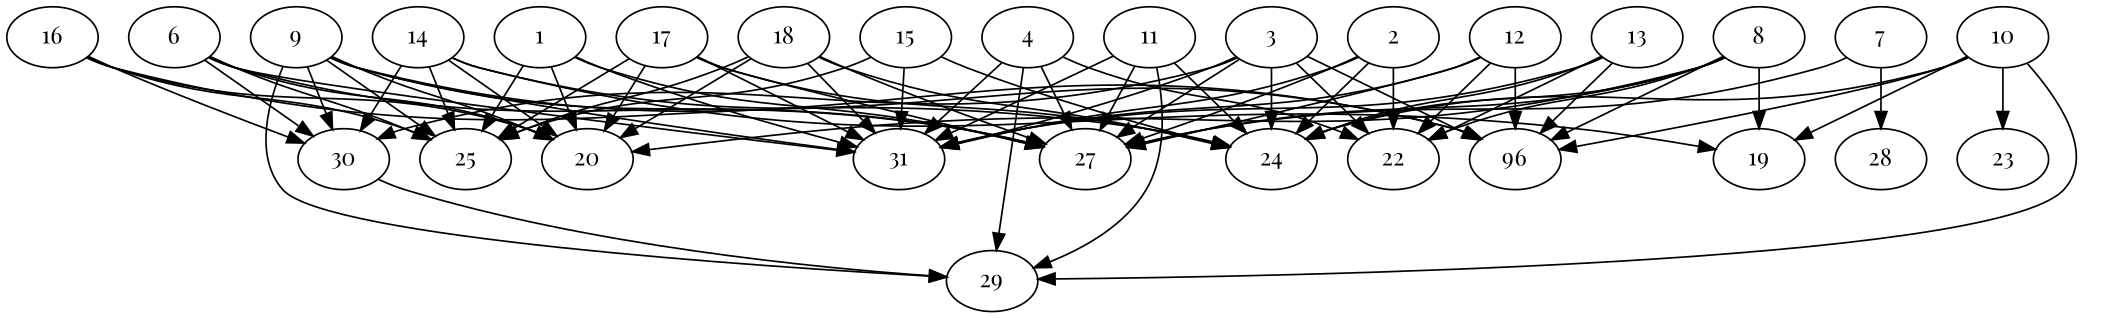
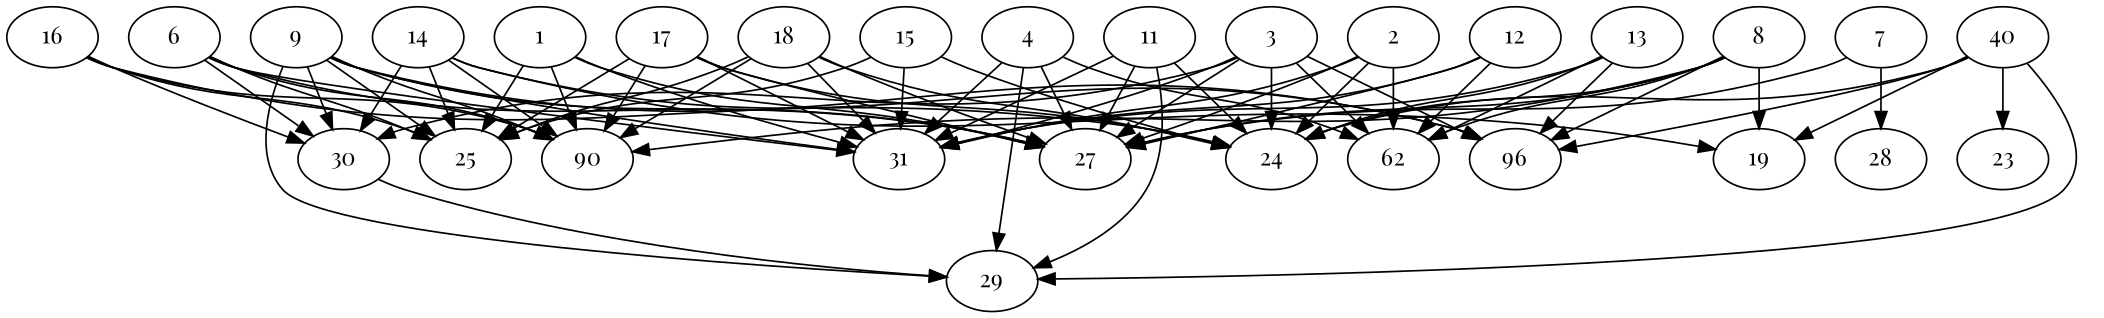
node "10": label "10" -> "40"
edge "12" -> "96": removed
node "20": label "20" -> "90"
node "22": label "22" -> "62"
